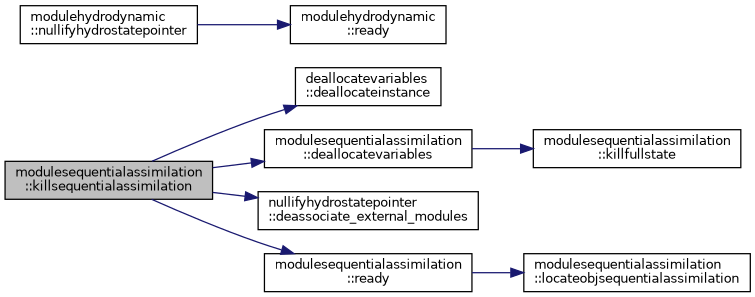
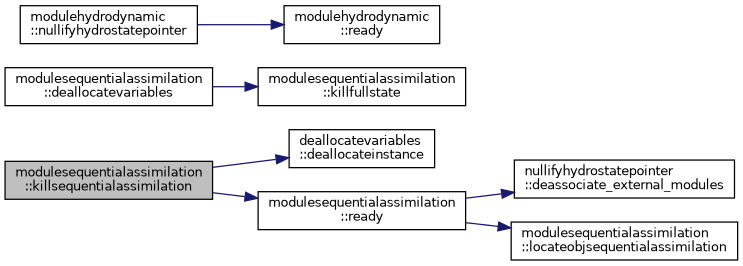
edge "modulesequentialassimilation ::killsequentialassimilation" -> "modulesequentialassimilation ::deallocatevariables": removed
edge "modulesequentialassimilation ::killsequentialassimilation" -> "nullifyhydrostatepointer ::deassociate_external_modules": now "modulesequentialassimilation ::ready" -> "nullifyhydrostatepointer ::deassociate_external_modules"
